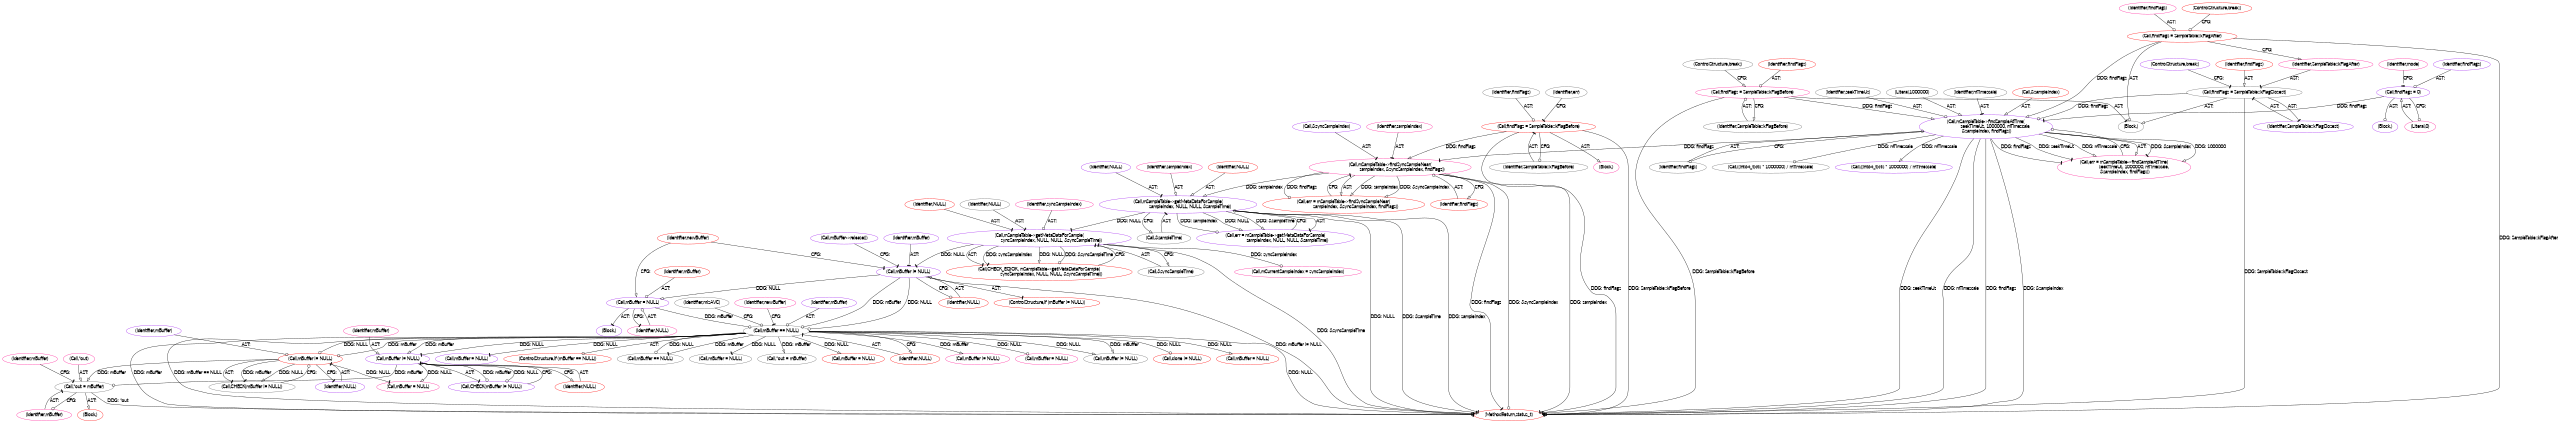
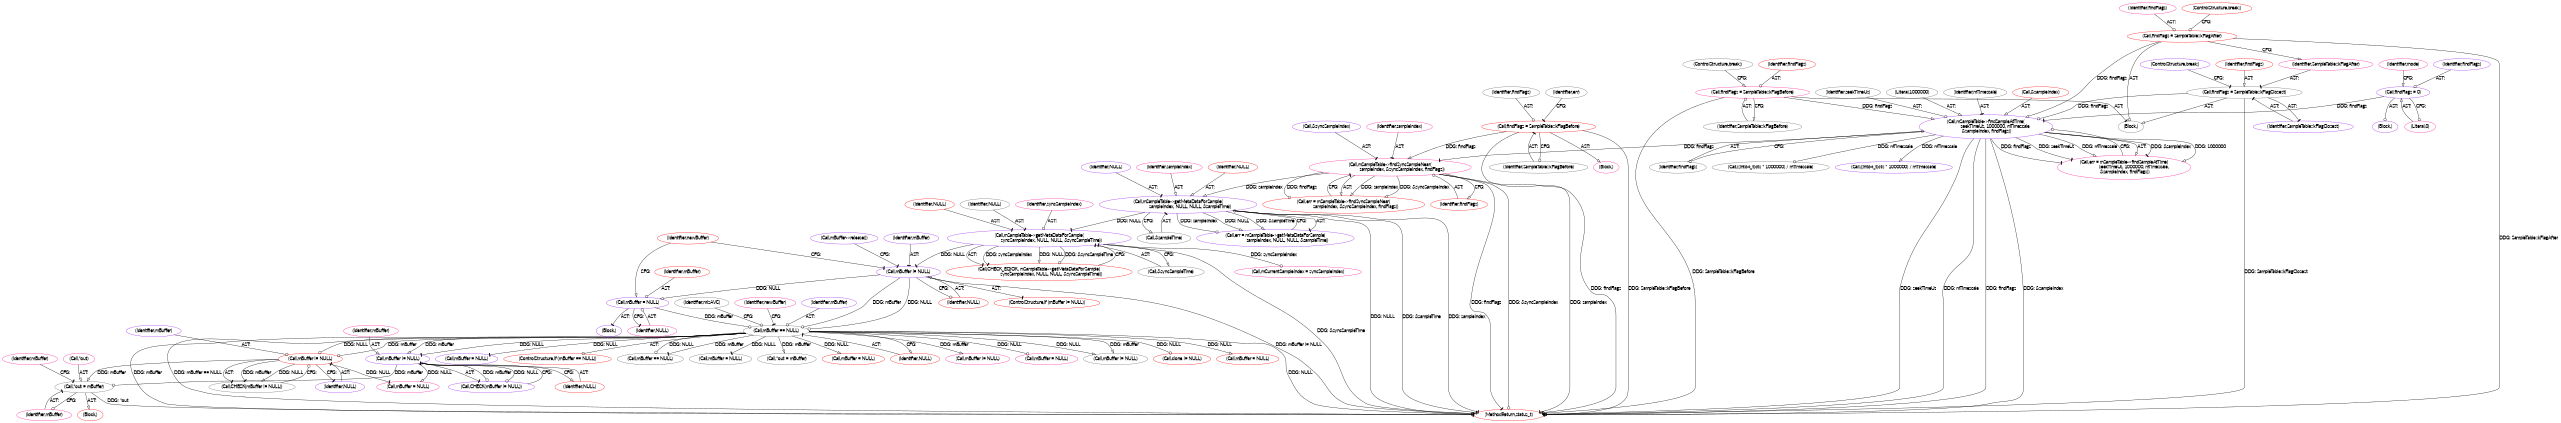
edge "(Identifier,mode)" -> "(Call,findFlags = 0)": arrowhead tee -> onormal
